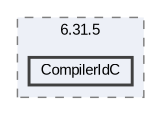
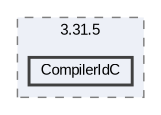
cluster "6.31.5": label "6.31.5" -> "3.31.5"
